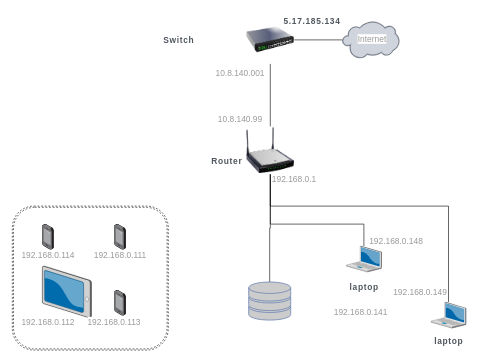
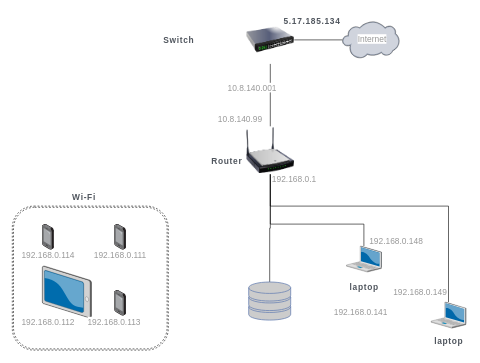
node "10.8.140.001": moved (240, 73) -> (252, 88)
node "Wi-Fi": added
